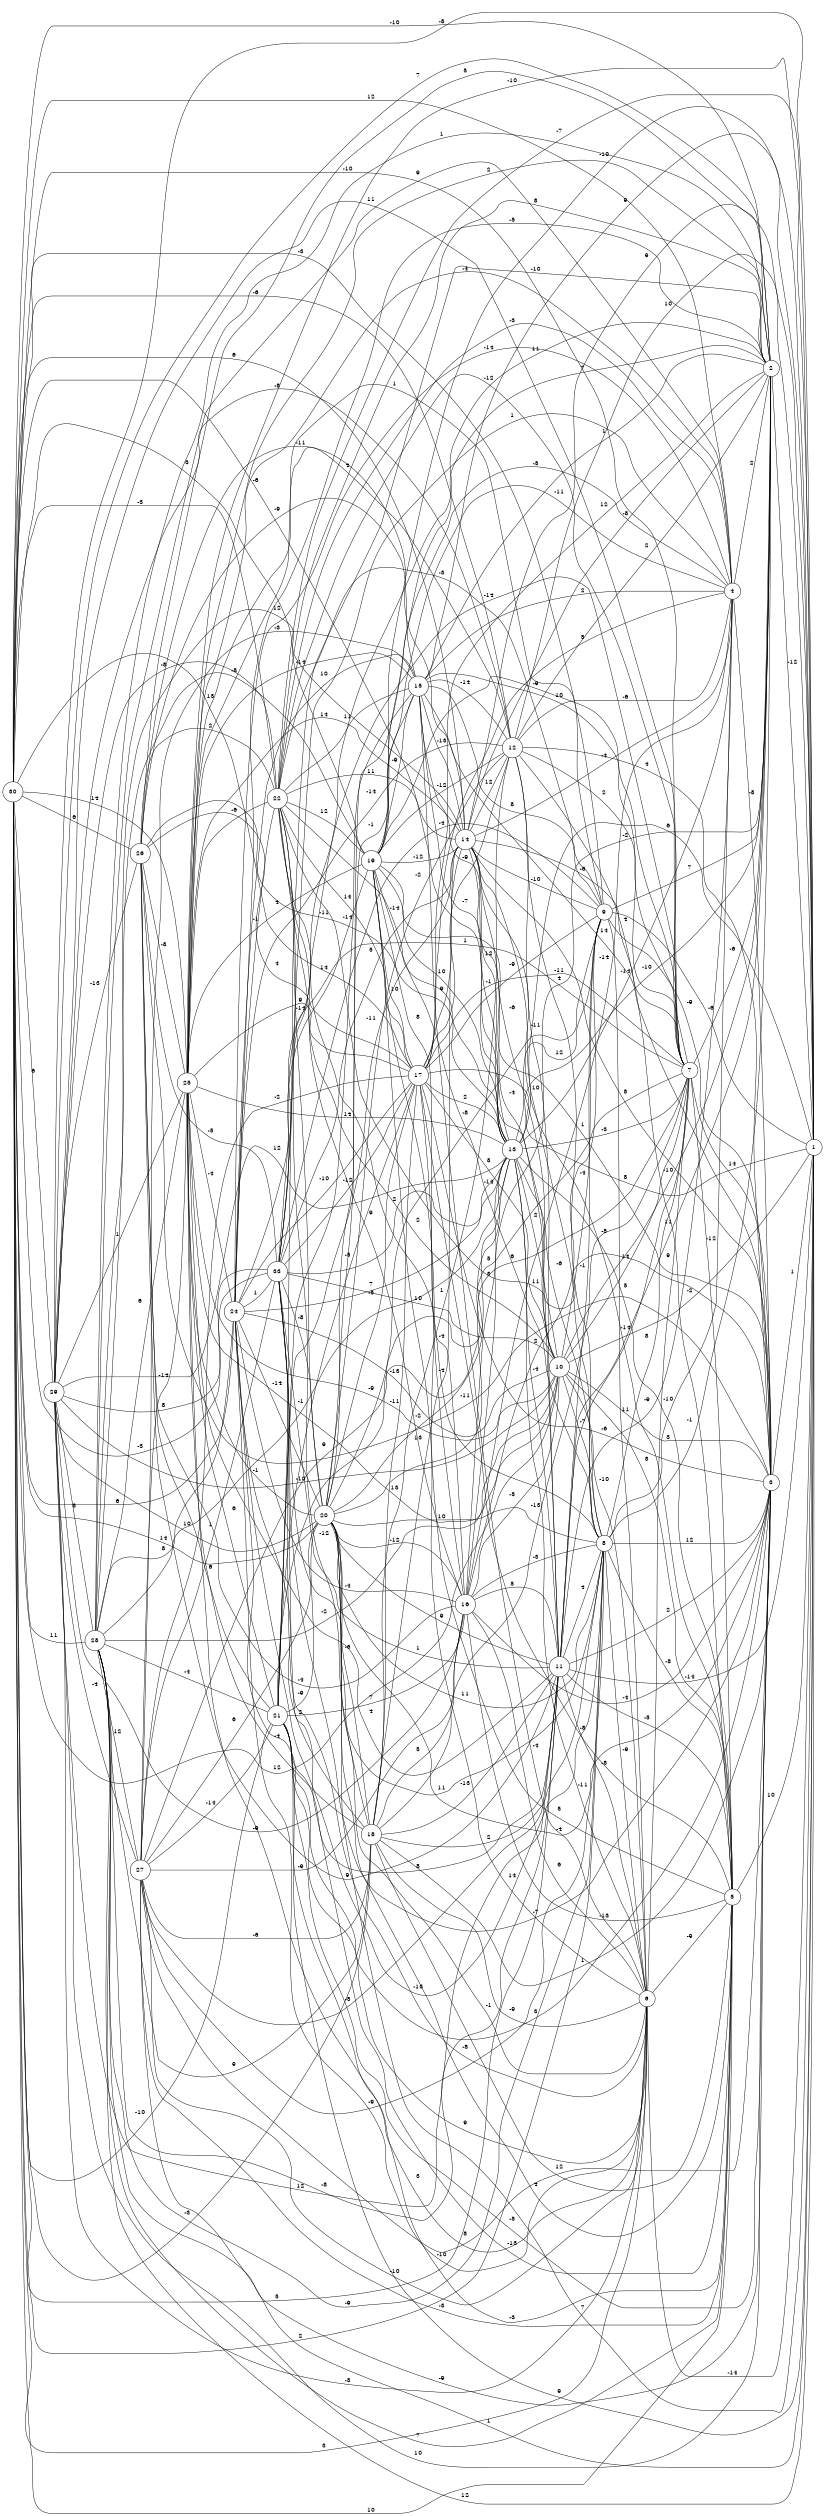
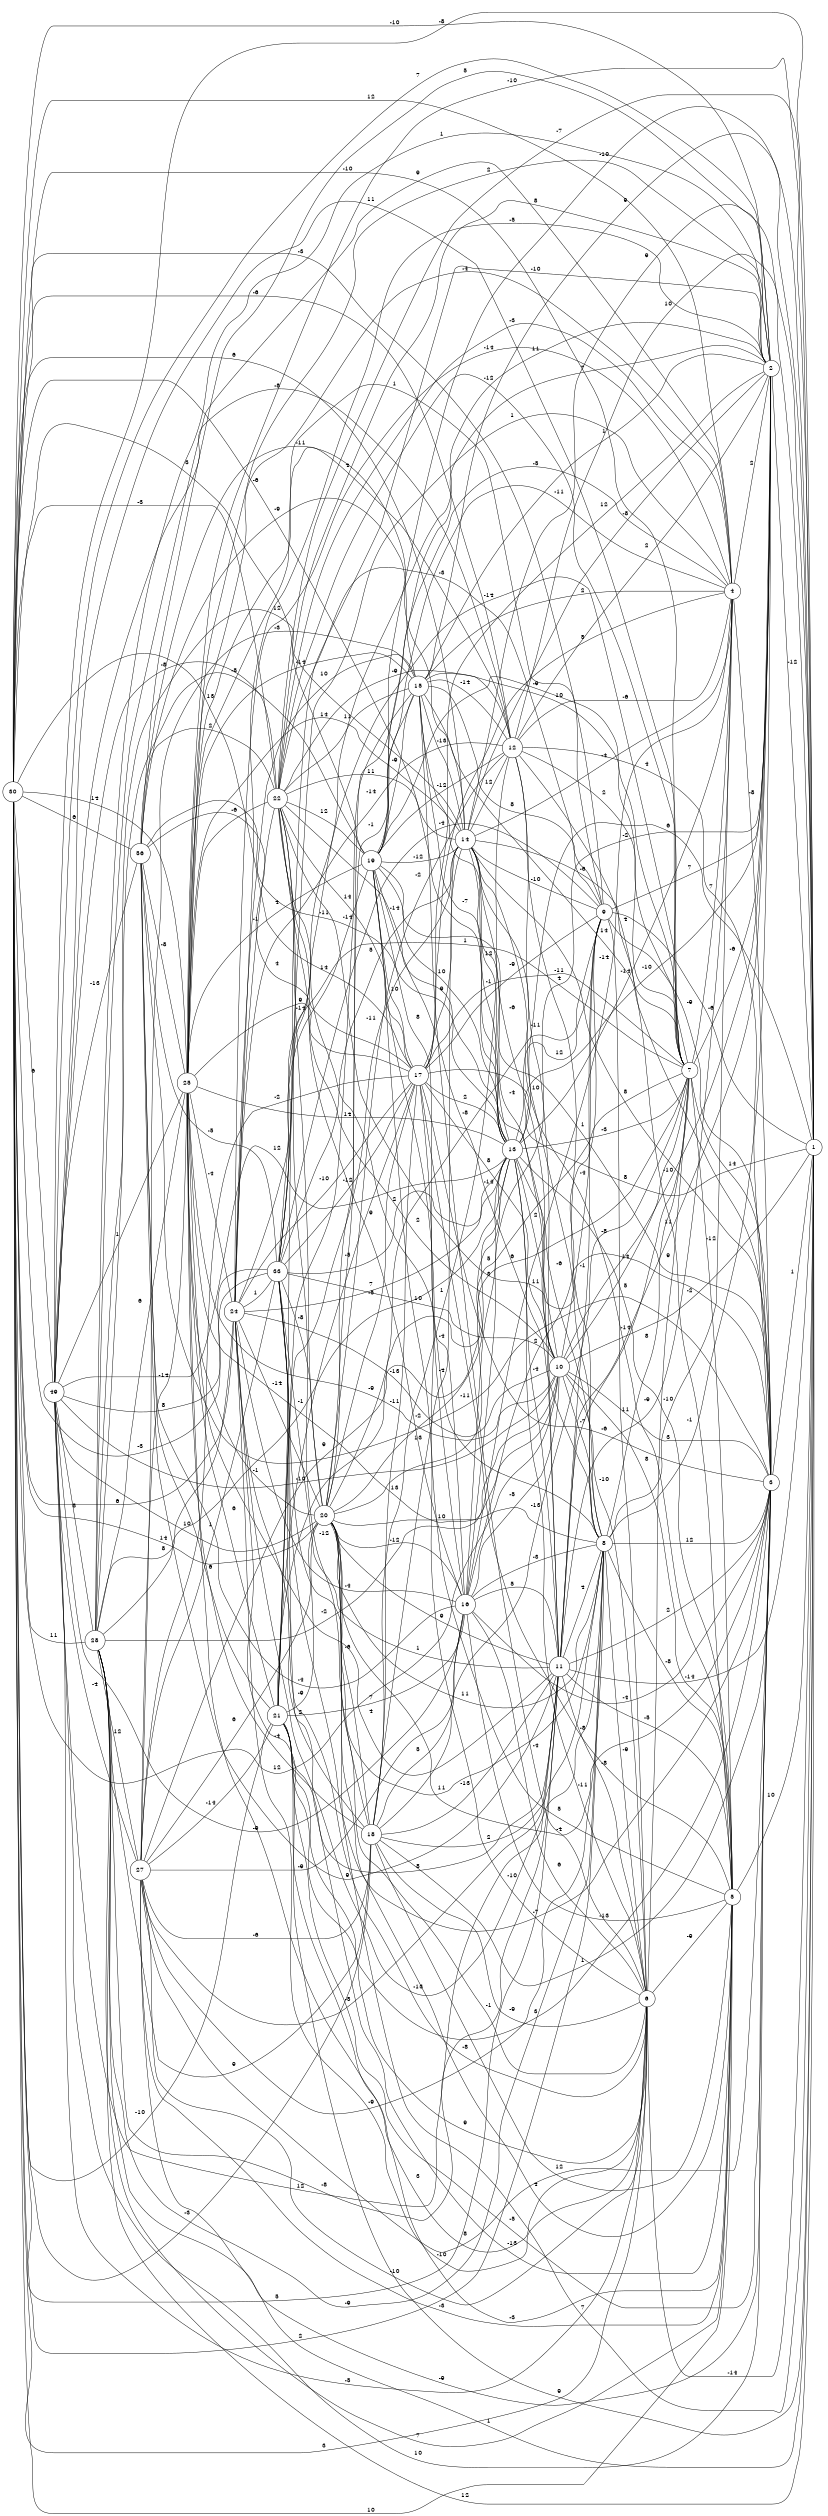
edge "4" -- "7": added, label "7"
node "26": label "26" -> "56"
edge "12" -- "17": now "12" -- "22"
node "29": label "29" -> "49"
edge "28" -- "21": removed, label "-4"
edge "19" -- "6": label "14" -> "-10"
